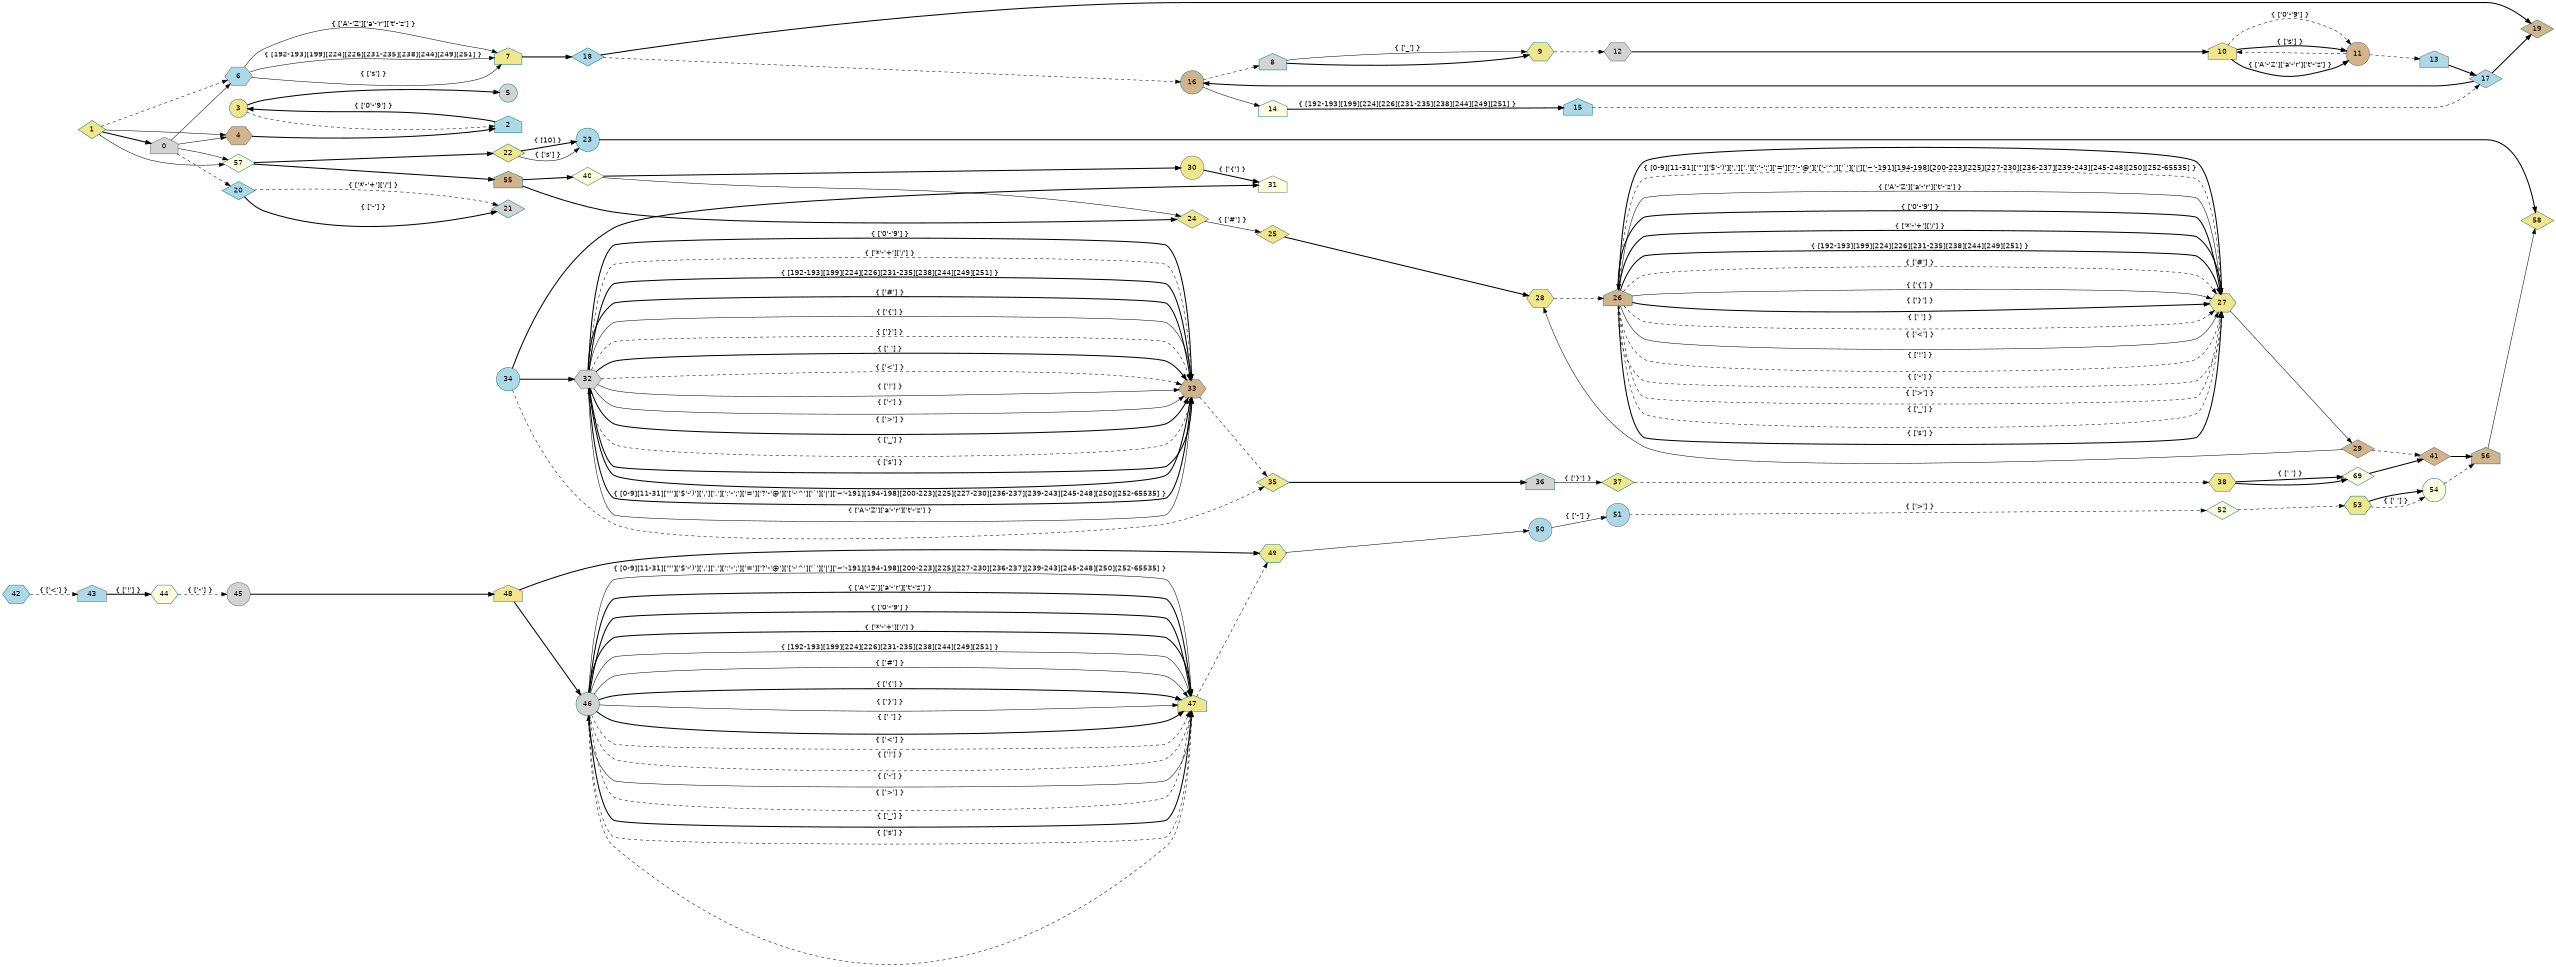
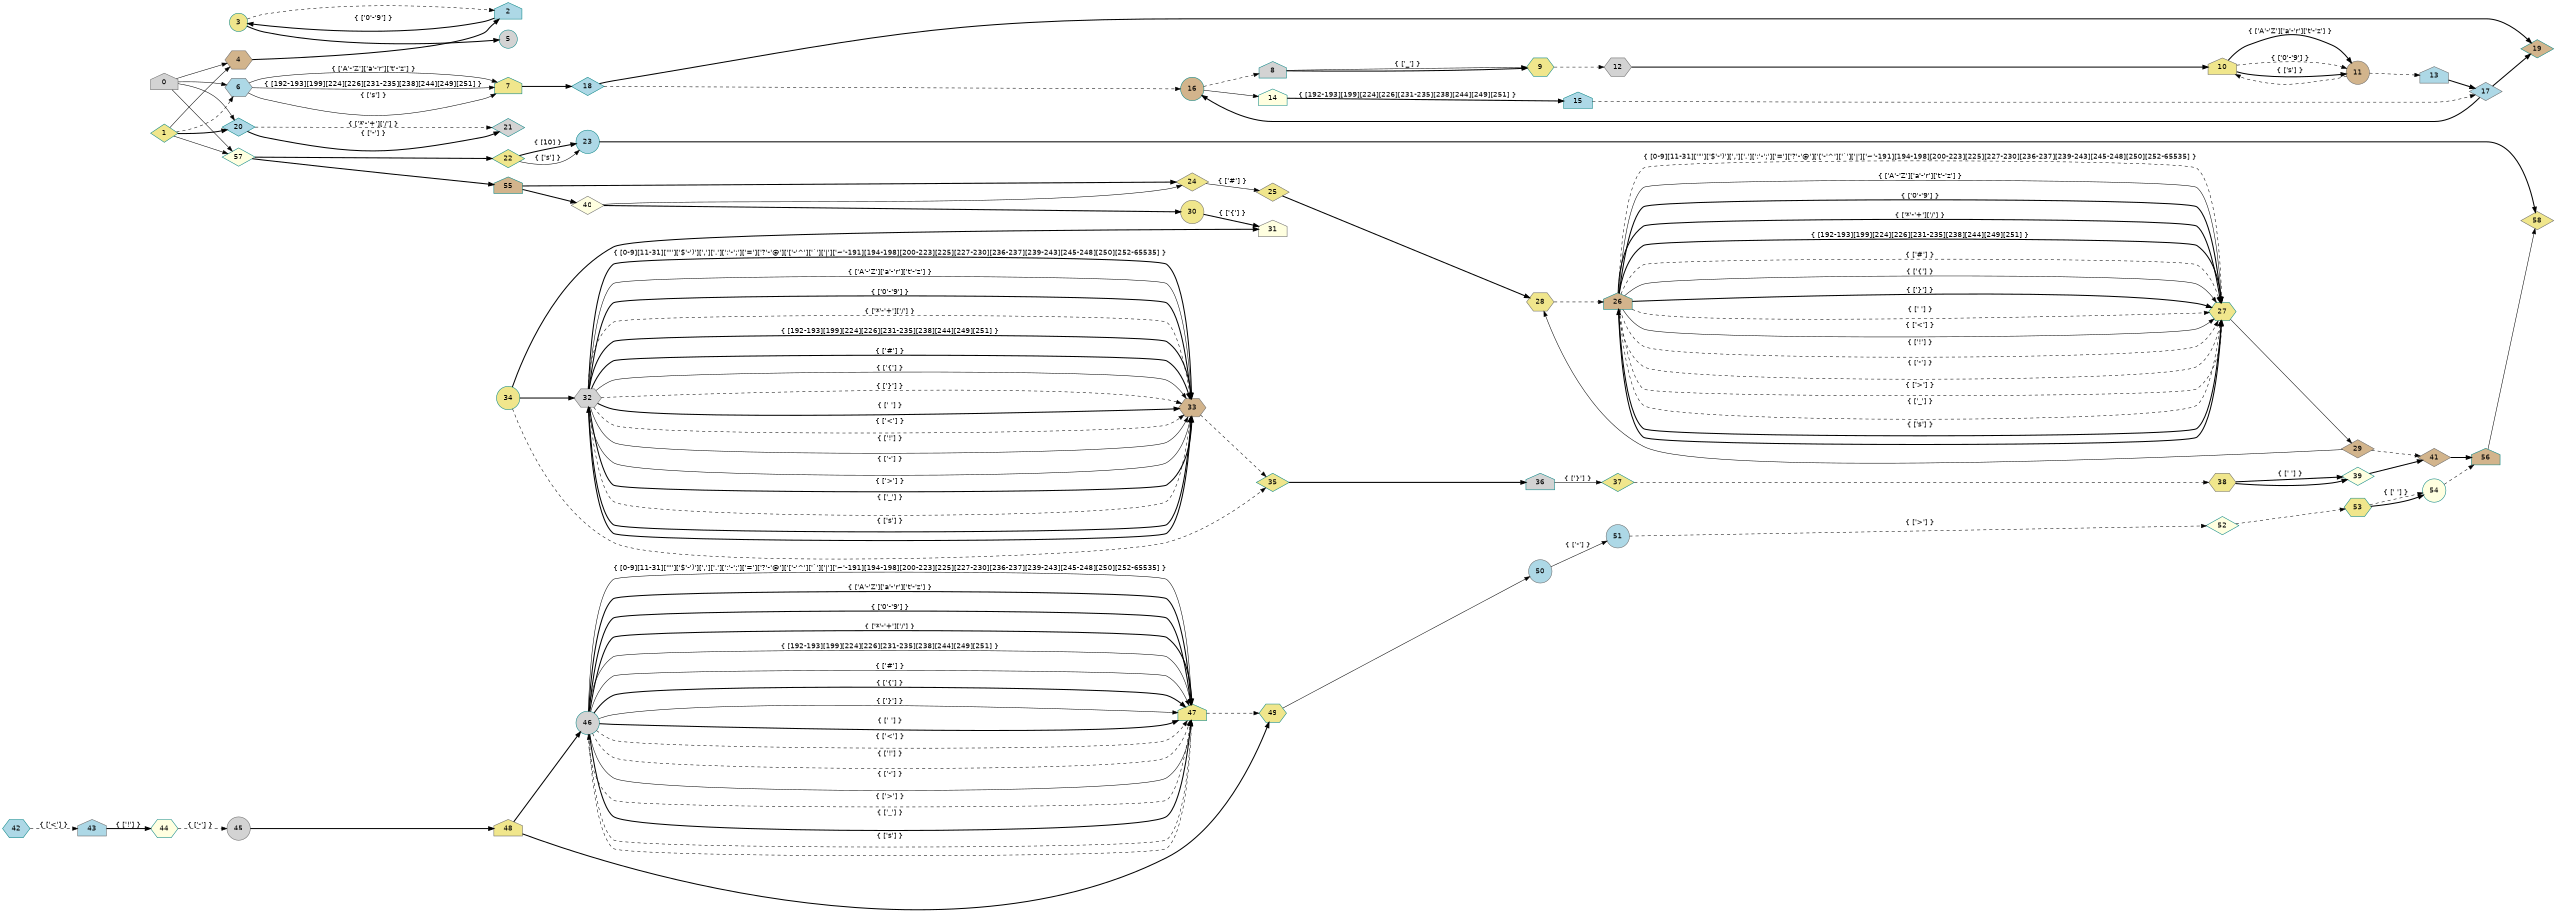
edge "1" -> "0": now "1" -> "20"
edge "0" -> "20": style dashed -> solid
node "34": fillcolor lightblue -> khaki
node "69": label "69" -> "39"
